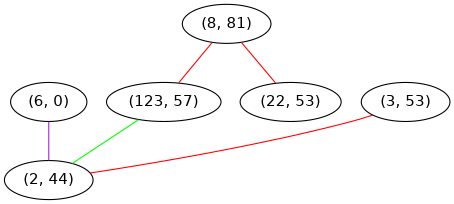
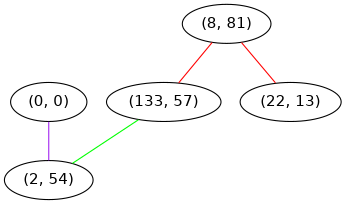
node "(6, 0)": label "(6, 0)" -> "(0, 0)"
node "(123, 57)": label "(123, 57)" -> "(133, 57)"
node "(22, 53)": label "(22, 53)" -> "(22, 13)"
node "(3, 53)": removed
node "(2, 44)": label "(2, 44)" -> "(2, 54)"
